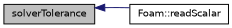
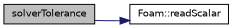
edge "Foam::readScalar" -> "solverTolerance": reversed
